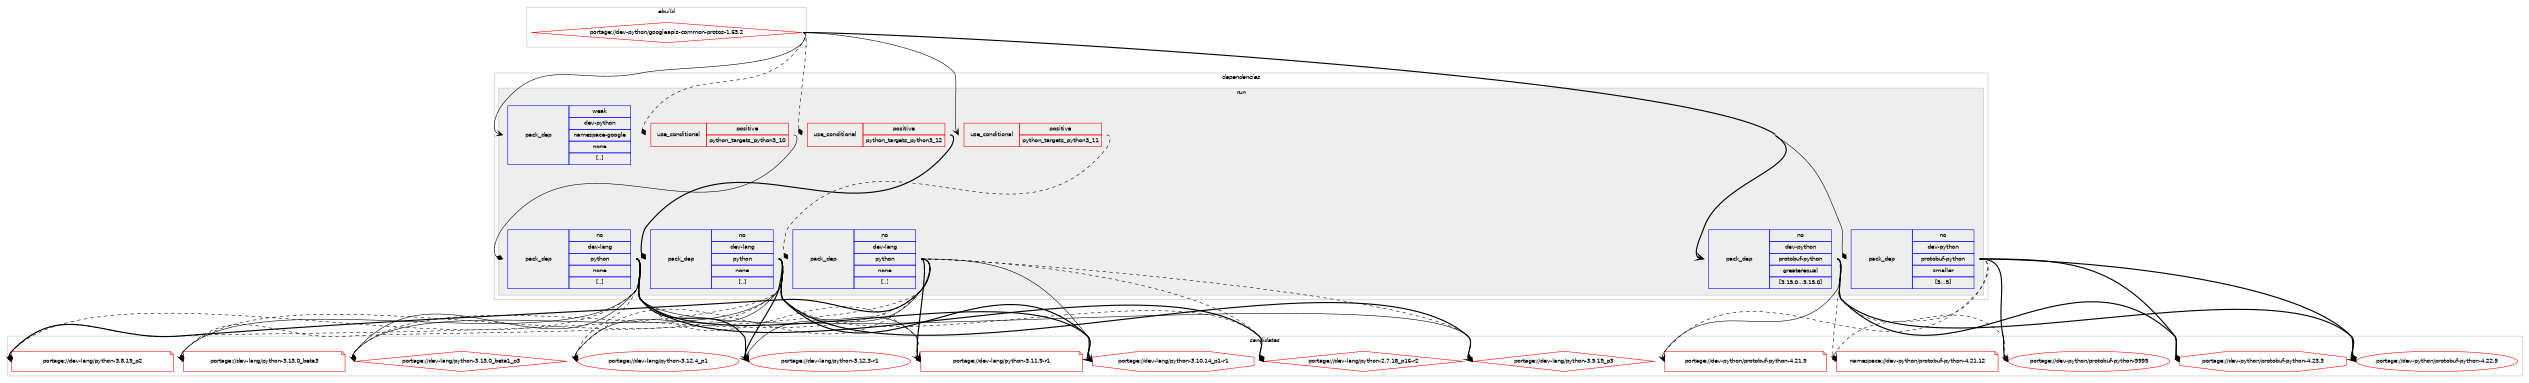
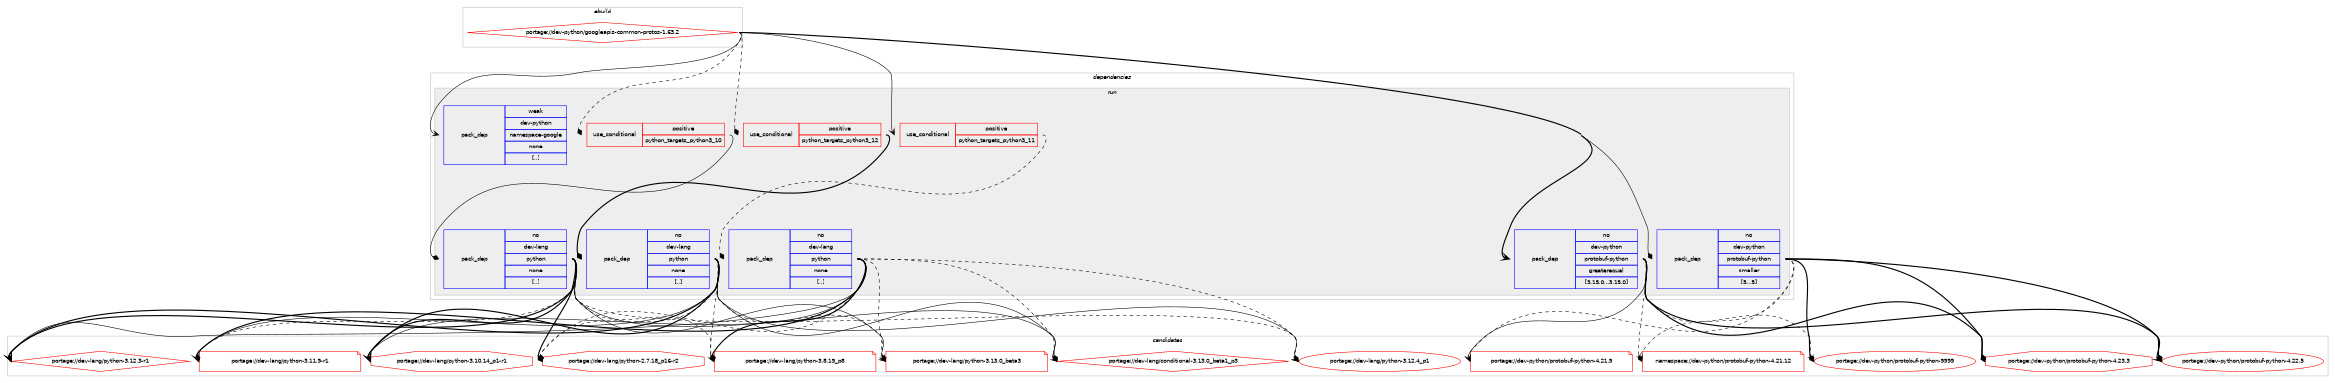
node "portage://dev-lang/python-3.8.19_p2": label "portage://dev-lang/python-3.8.19_p2" -> "portage://dev-lang/python-3.8.19_p8"
node "portage://dev-lang/python-3.13.0_beta1_p3": label "portage://dev-lang/python-3.13.0_beta1_p3" -> "portage://dev-lang/conditional-3.13.0_beta1_p3"
node "portage://dev-lang/python-3.12.3-r1": shape ellipse -> diamond
node "portage://dev-lang/python-2.7.18_p16-r2": shape diamond -> octagon
node "portage://dev-lang/python-3.9.19_p3": removed
